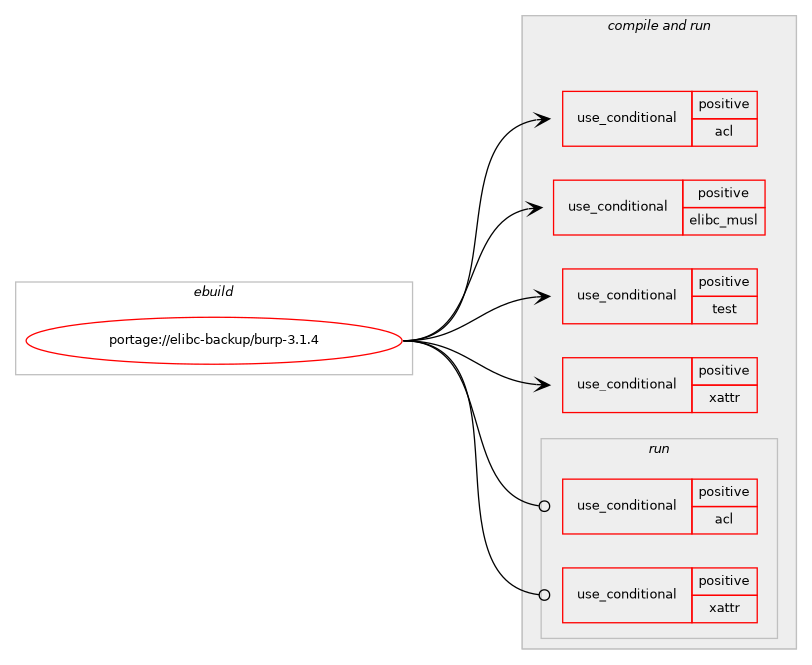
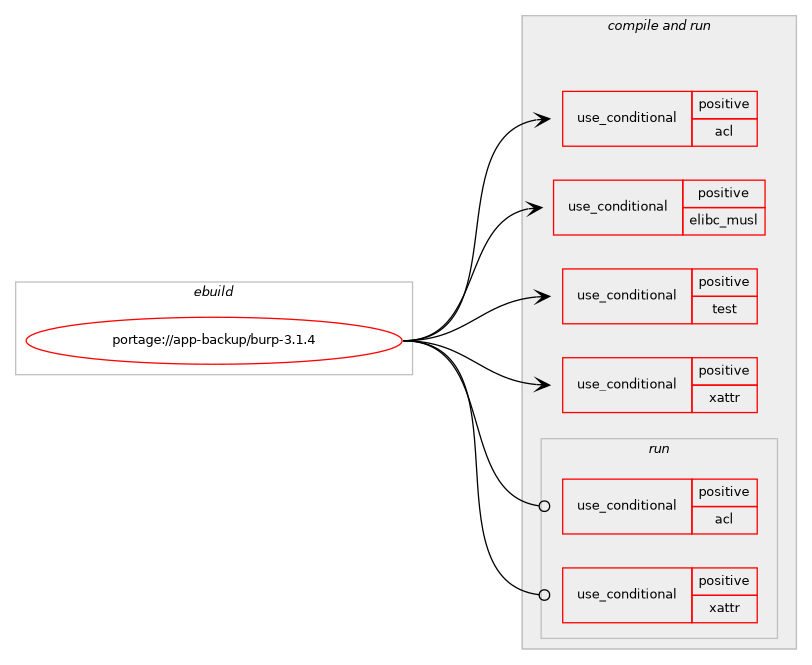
node "portage://elibc-backup/burp-3.1.4": label "portage://elibc-backup/burp-3.1.4" -> "portage://app-backup/burp-3.1.4"
